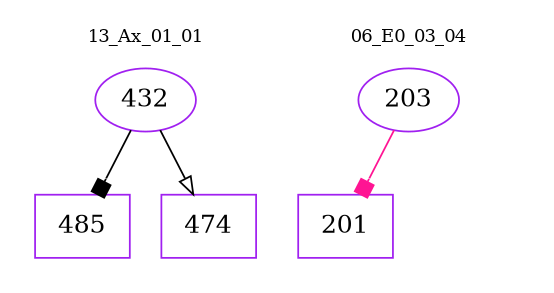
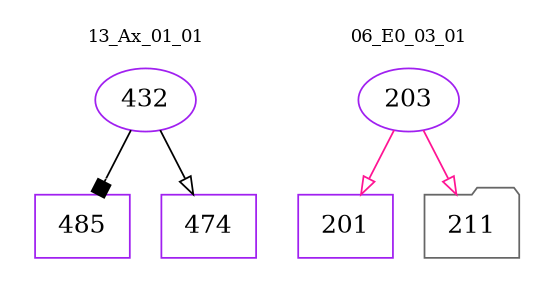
cluster "06_E0_03_04": label "06_E0_03_04" -> "06_E0_03_01"
edge "203" -> "201": arrowhead box -> onormal
node "211": added
